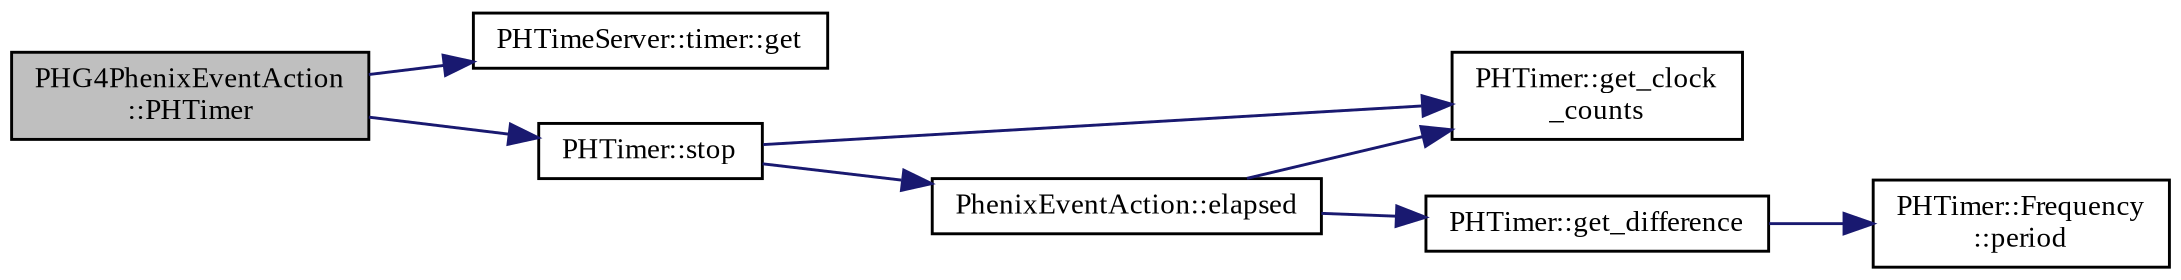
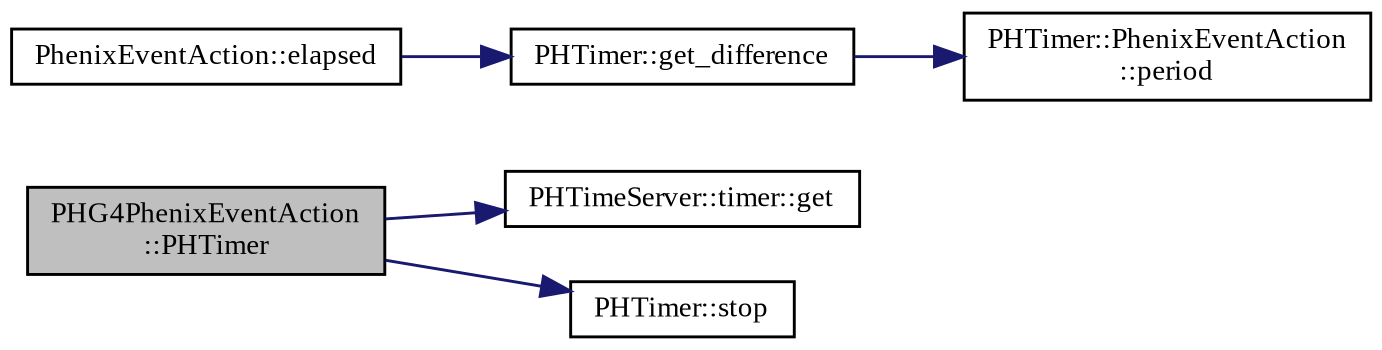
node "PHTimer::get_clock _counts": removed
edge "PHTimer::stop" -> "PhenixEventAction::elapsed": removed
node "PHTimer::Frequency ::period": label "PHTimer::Frequency ::period" -> "PHTimer::PhenixEventAction ::period"
